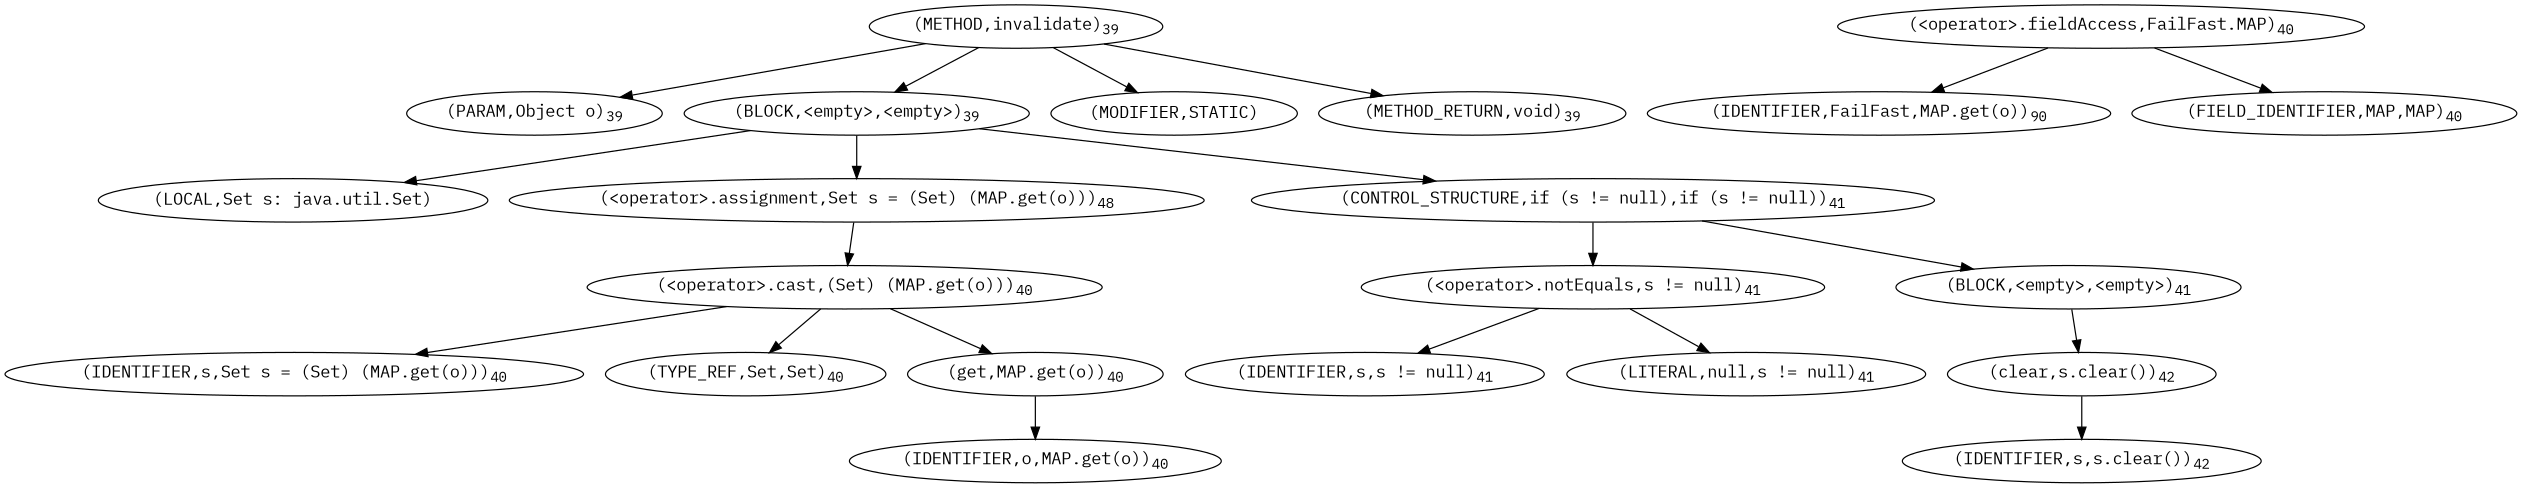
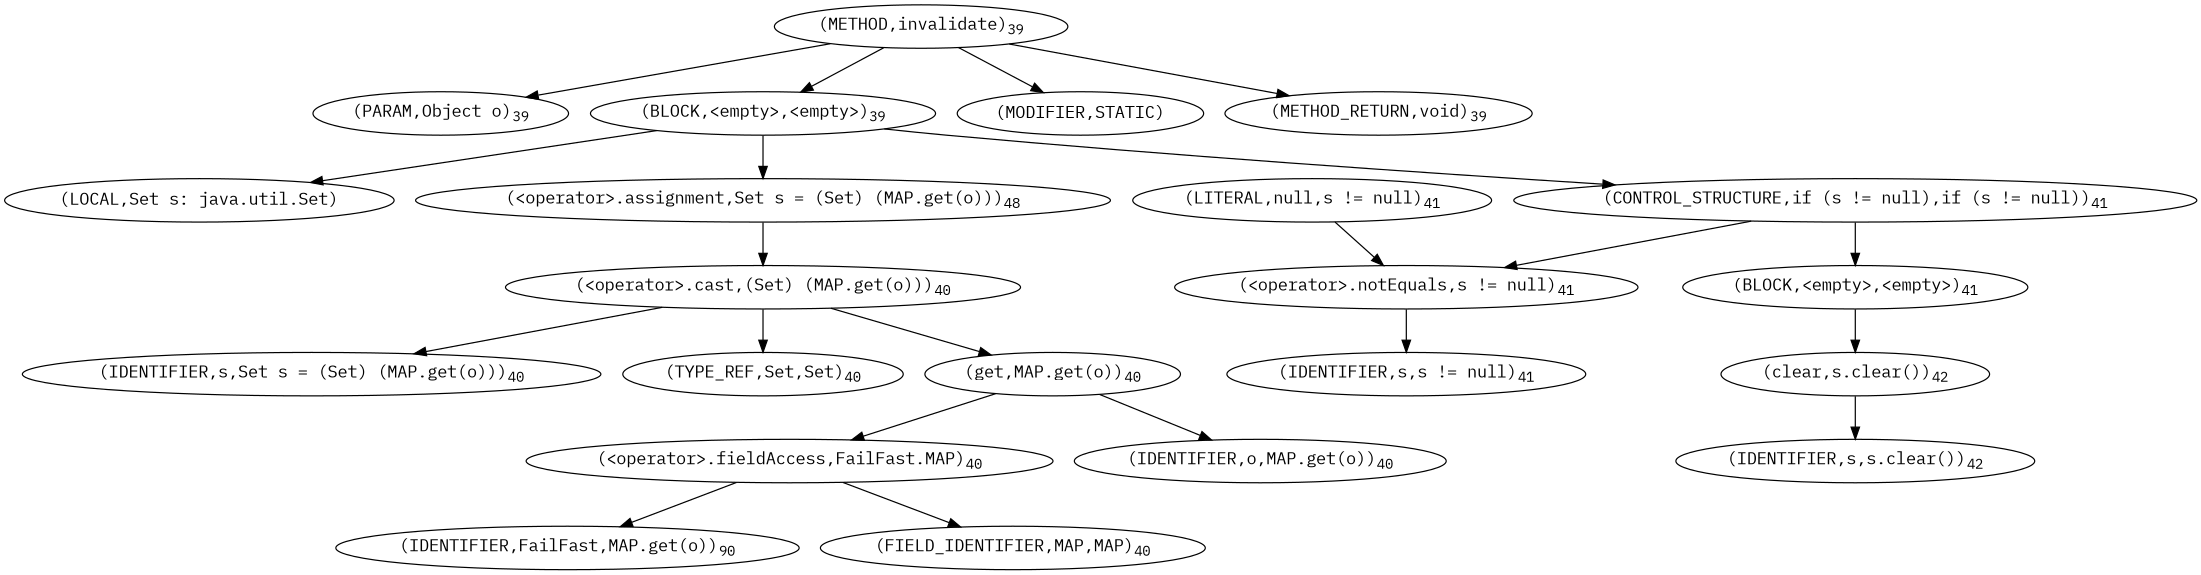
edge "(<operator>.notEquals,s != null)" -> "(LITERAL,null,s != null)": reversed
edge "(get,MAP.get(o))" -> "(<operator>.fieldAccess,FailFast.MAP)": added
